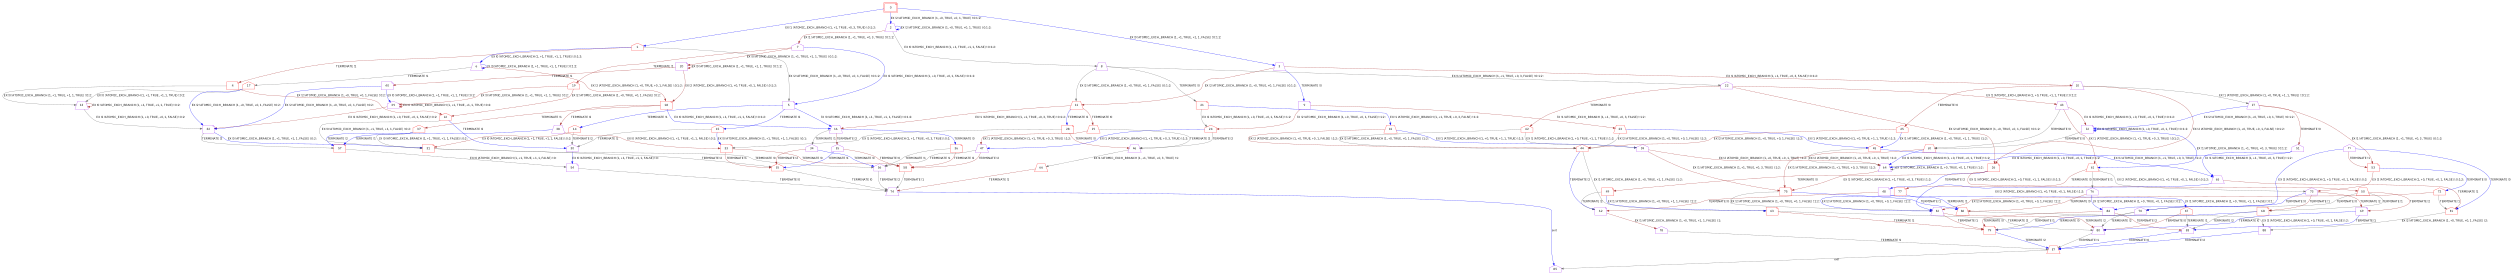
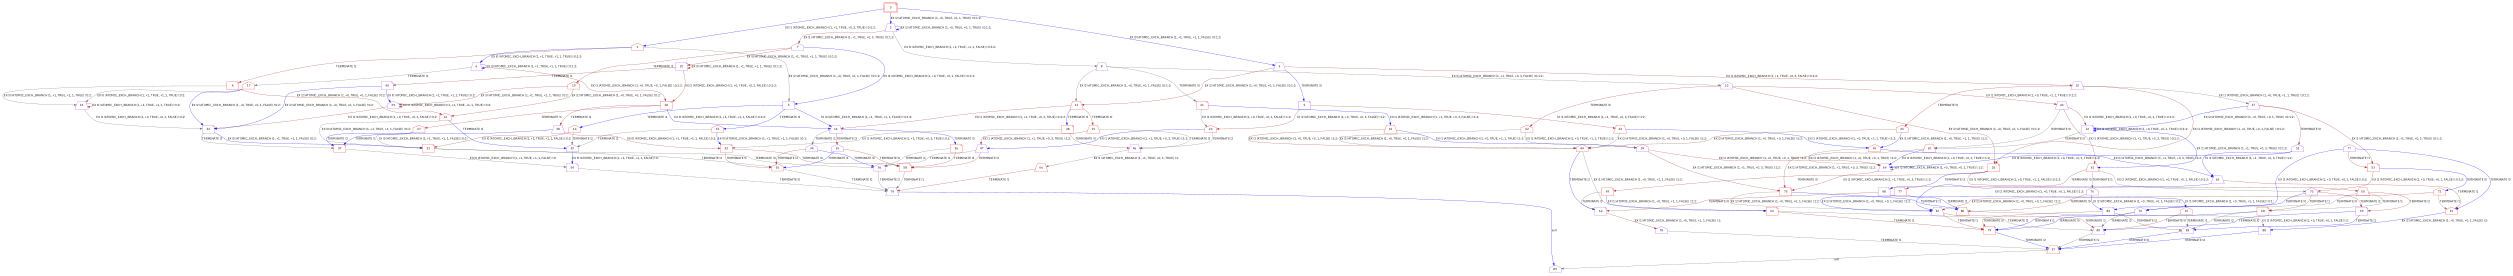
edge "70" -> "79": color gray40 -> blue
edge "81" -> "88": color gray40 -> blue
